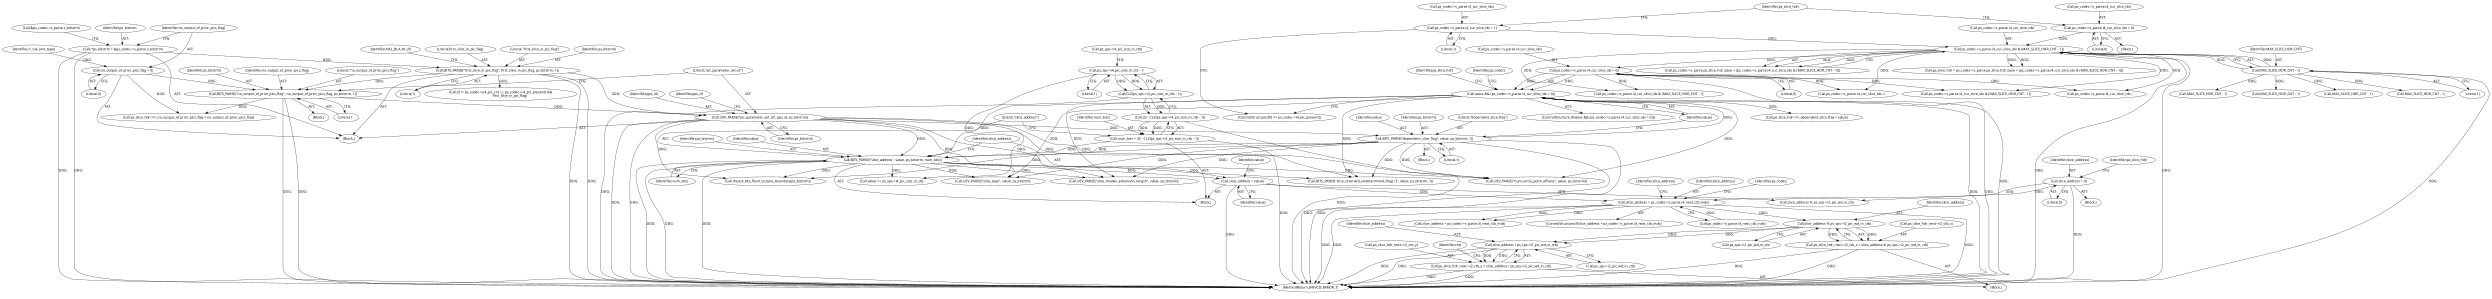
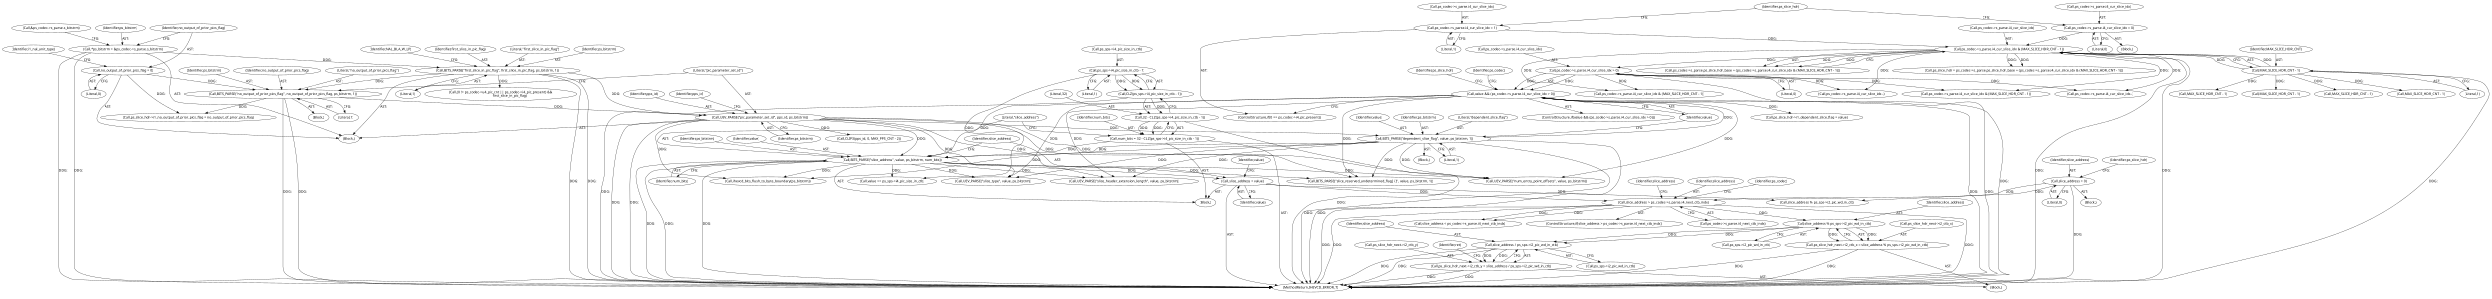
node "(Literal,first_slice_in_pic_flag)": label "(Literal,first_slice_in_pic_flag)" -> "(Identifier,first_slice_in_pic_flag)"
edge "(Identifier,i1_nal_unit_type)" -> "(Call,no_output_of_prior_pics_flag = 0)": label "DDG: " -> "CFG: "
edge "(Call,ps_sps->i4_pic_size_in_ctb)" -> "(Call,ps_sps->i4_pic_size_in_ctb - 1)": label "CFG: " -> "AST: "
edge "(Call,ps_codec->s_parse.i4_cur_slice_idx = 1)" -> "(ControlStructure,if(0 == ps_codec->i4_pic_present))": label "CFG: " -> "AST: "
node "(Literal,32)": added
node "(Call,CLIP3(pps_id, 0, MAX_PPS_CNT - 2))": added
edge "(Call,num_bits = 32 - CLZ(ps_sps->i4_pic_size_in_ctb - 1))" -> "(MethodReturn,IHEVCD_ERROR_T)": label "DDG: " -> "AST: "
edge "(Call,ps_codec->s_parse.i4_next_ctb_indx)" -> "(Call,slice_address > ps_codec->s_parse.i4_next_ctb_indx)": label "DDG: " -> "AST: "
edge "(Call,slice_address = value)" -> "(MethodReturn,IHEVCD_ERROR_T)": label "DDG: " -> "AST: "
